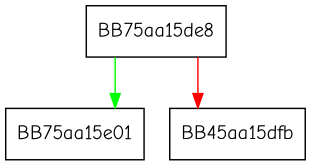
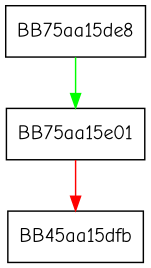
edge "BB75aa15de8" -> "BB45aa15dfb": now "BB75aa15e01" -> "BB45aa15dfb"
